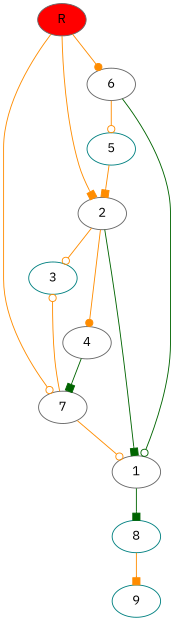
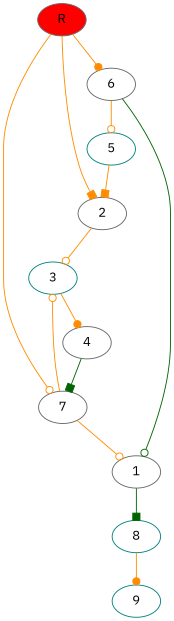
edge "2" -> "4": now "3" -> "4"
edge "2" -> "1": removed
edge "8" -> "9": arrowhead box -> dot
